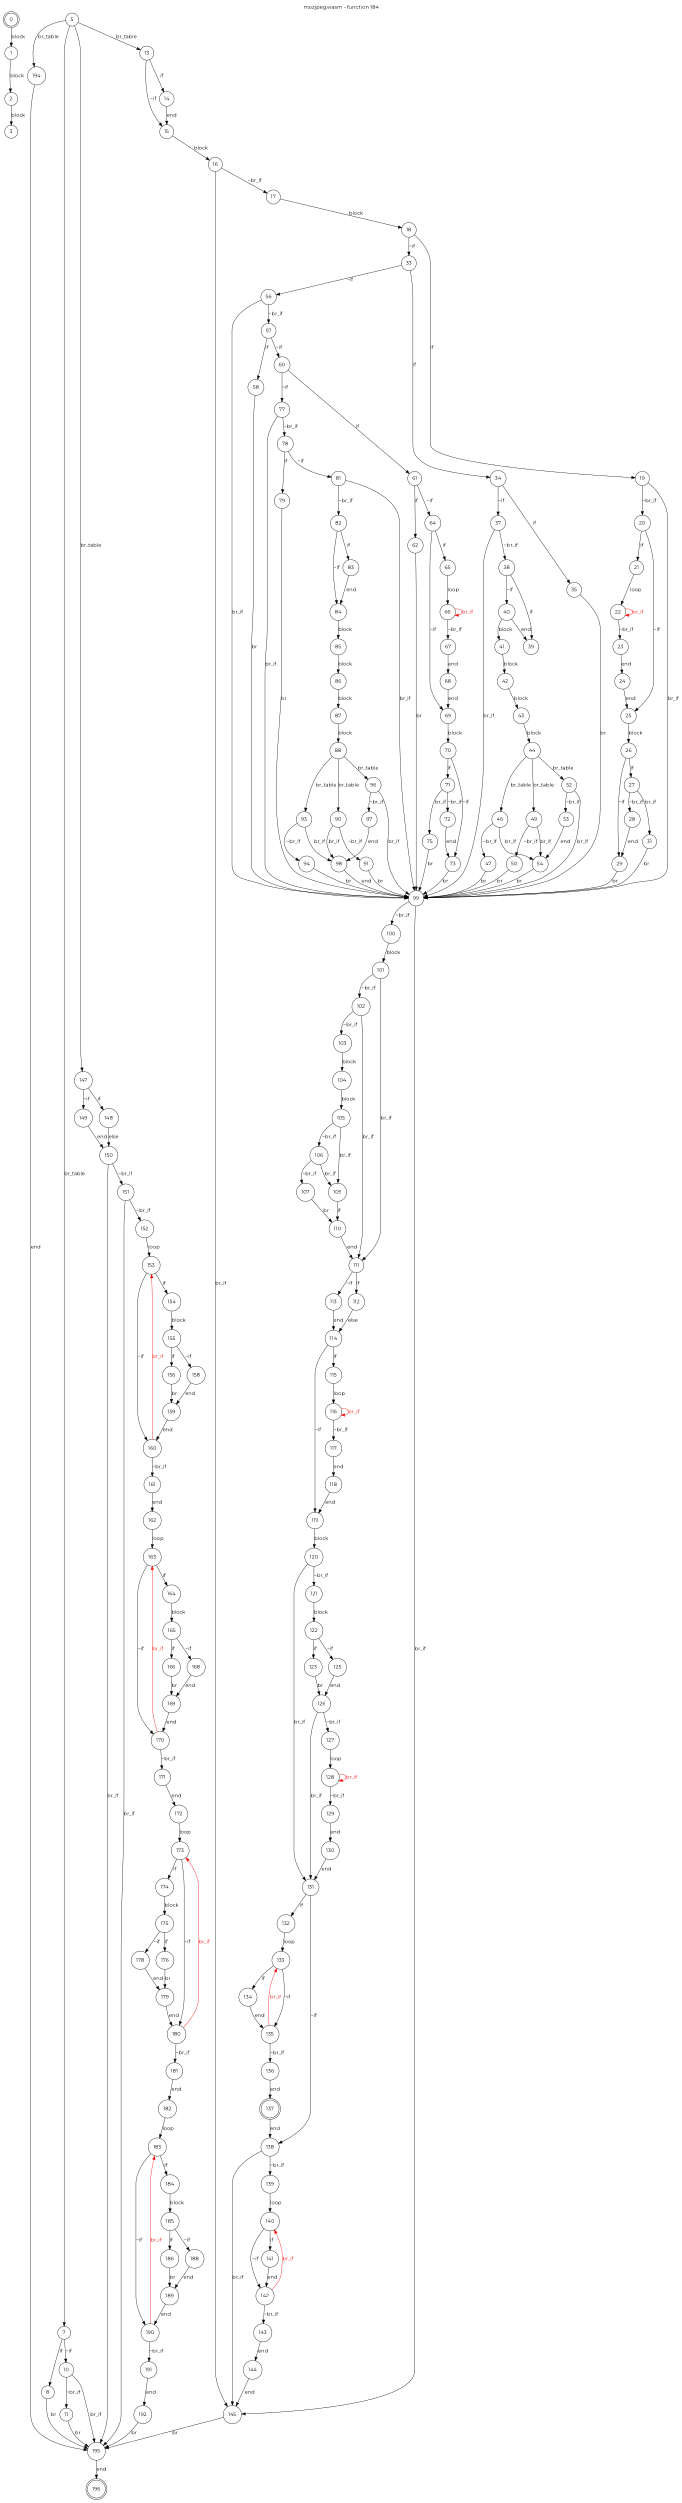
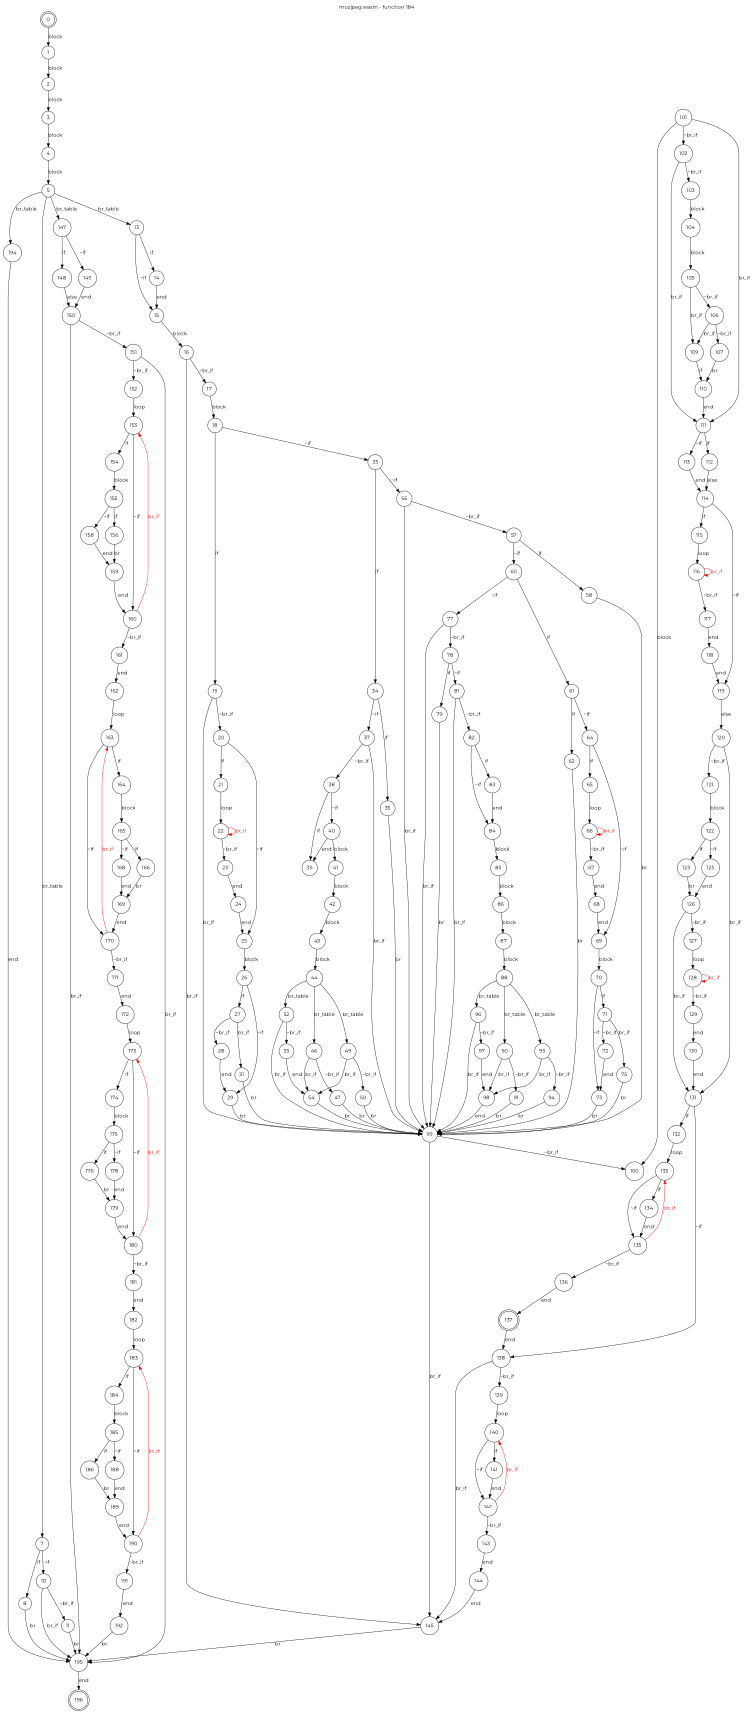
node "4": added
edge "100" -> "101": reversed
edge "119" -> "120": label "block" -> "else"
